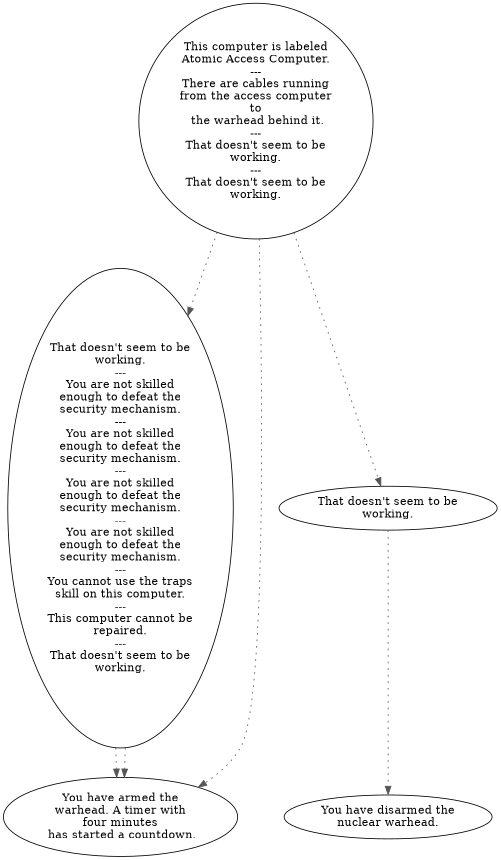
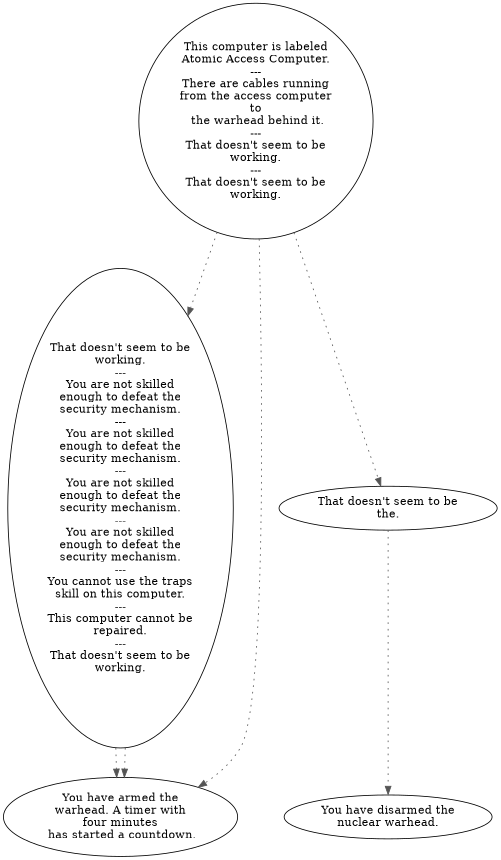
node "That doesn't seem to be working.": label "That doesn't seem to be working." -> "That doesn't seem to be the."
